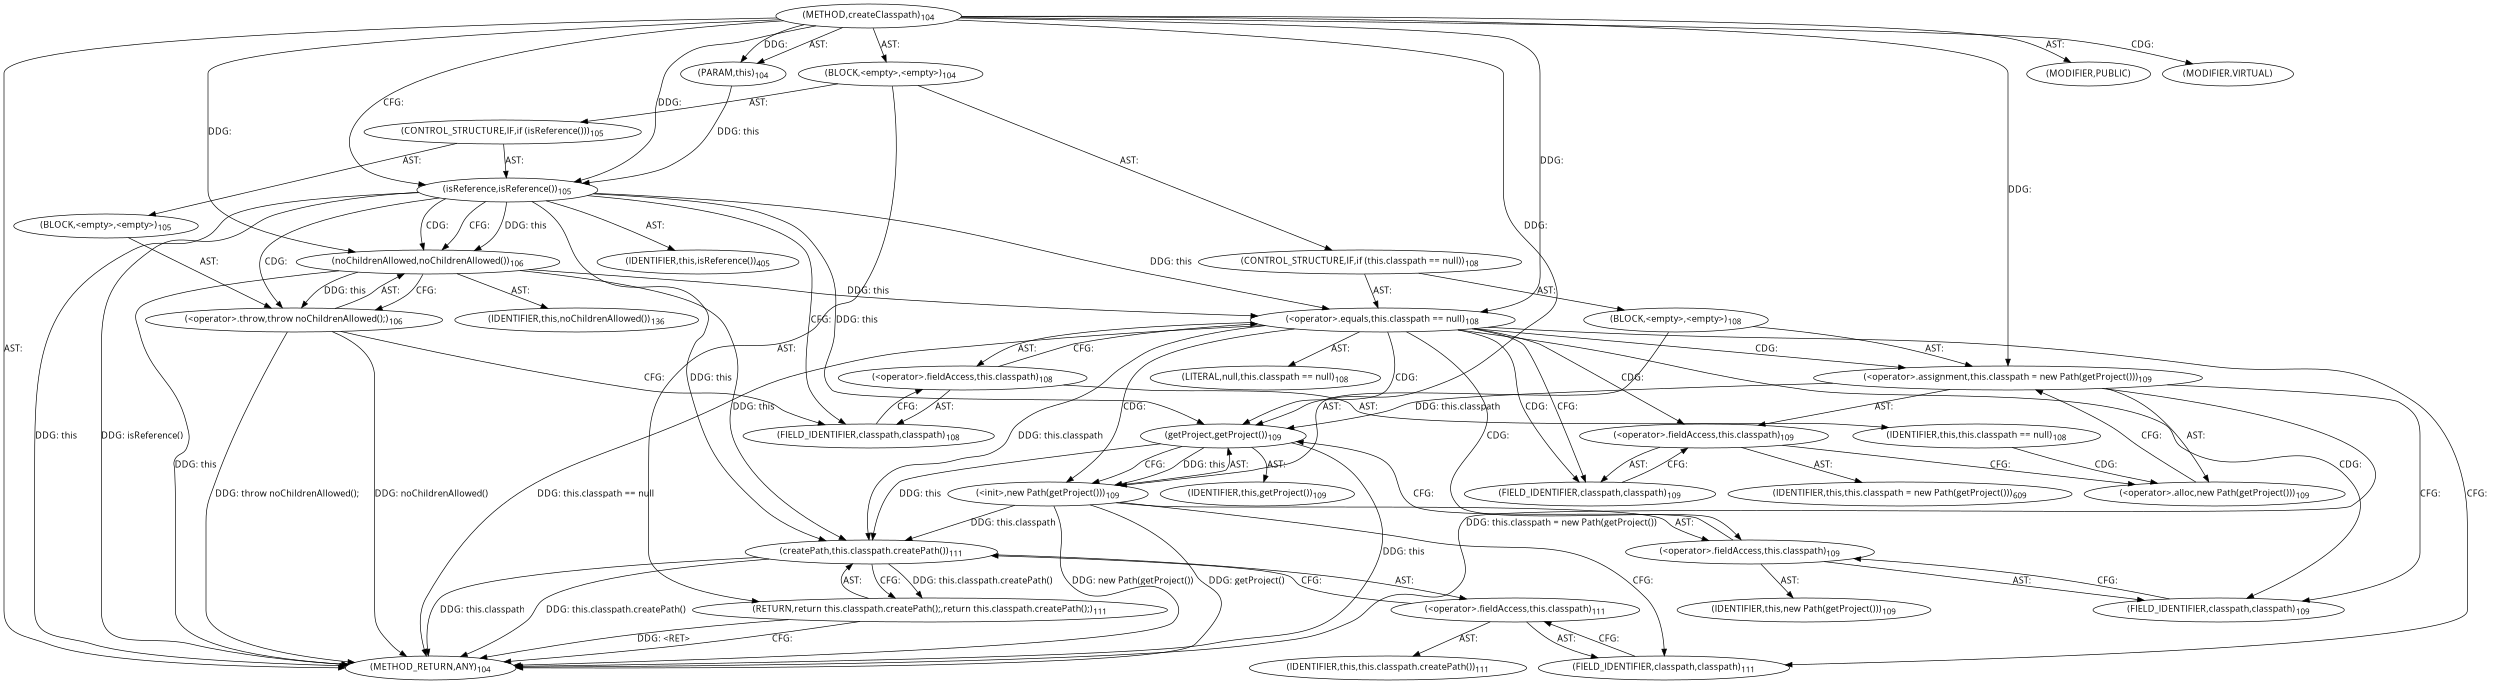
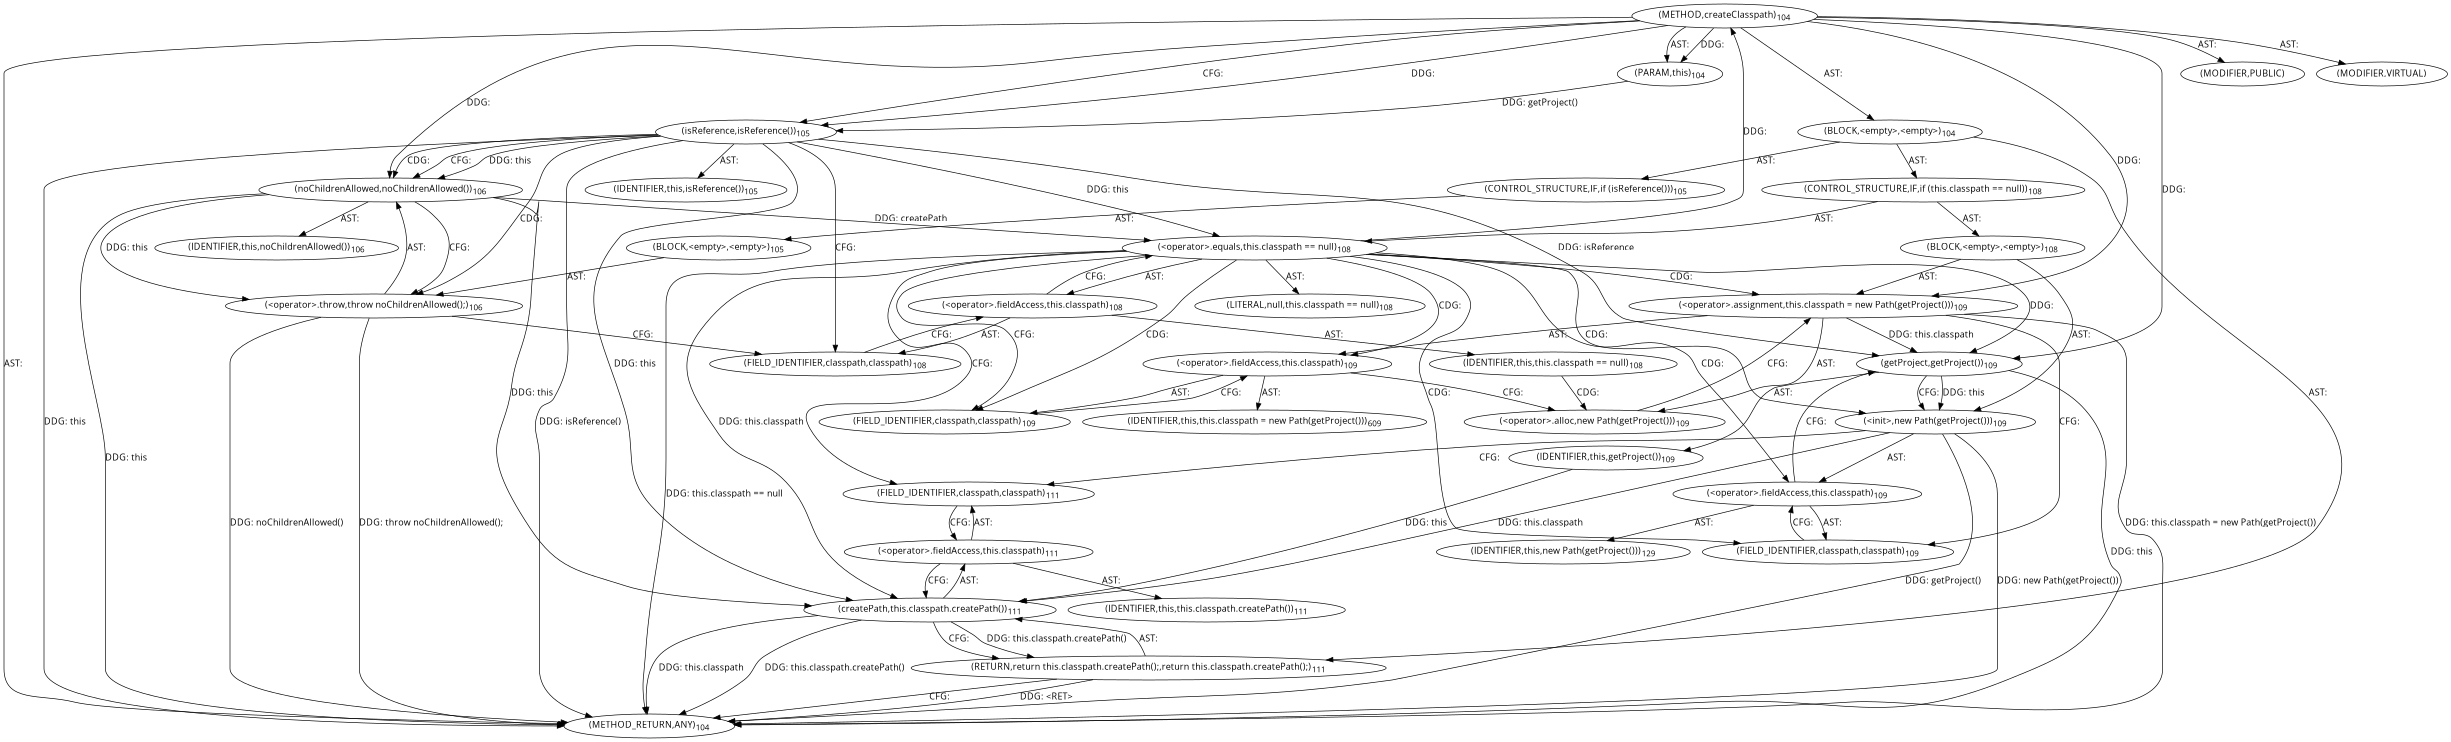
edge "(METHOD,createClasspath)" -> "(<operator>.equals,this.classpath == null)": reversed
edge "(METHOD,createClasspath)" -> "(MODIFIER,VIRTUAL)": label "CDG: " -> "AST: "
edge "(PARAM,this)" -> "(isReference,isReference())": label "DDG: this" -> "DDG: getProject()"
edge "(CONTROL_STRUCTURE,IF,if (isReference()))" -> "(isReference,isReference())": removed, label "AST:"
node "(IDENTIFIER,this,isReference())": text "405" -> "105"
edge "(noChildrenAllowed,noChildrenAllowed())" -> "(<operator>.equals,this.classpath == null)": label "DDG: this" -> "DDG: createPath"
node "(IDENTIFIER,this,noChildrenAllowed())": text "136" -> "106"
edge "(isReference,isReference())" -> "(getProject,getProject())": label "DDG: this" -> "DDG: isReference"
edge "(<operator>.equals,this.classpath == null)" -> "(getProject,getProject())": label "CDG: " -> "DDG: "
edge "(getProject,getProject())" -> "(createPath,this.classpath.createPath())": now "(IDENTIFIER,this,getProject())" -> "(createPath,this.classpath.createPath())"
edge "(<init>,new Path(getProject()))" -> "(getProject,getProject())": removed, label "AST:"
node "(IDENTIFIER,this,new Path(getProject()))": text "109" -> "129"
